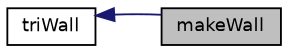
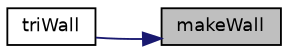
edge "makeWall" -> "triWall": reversed
